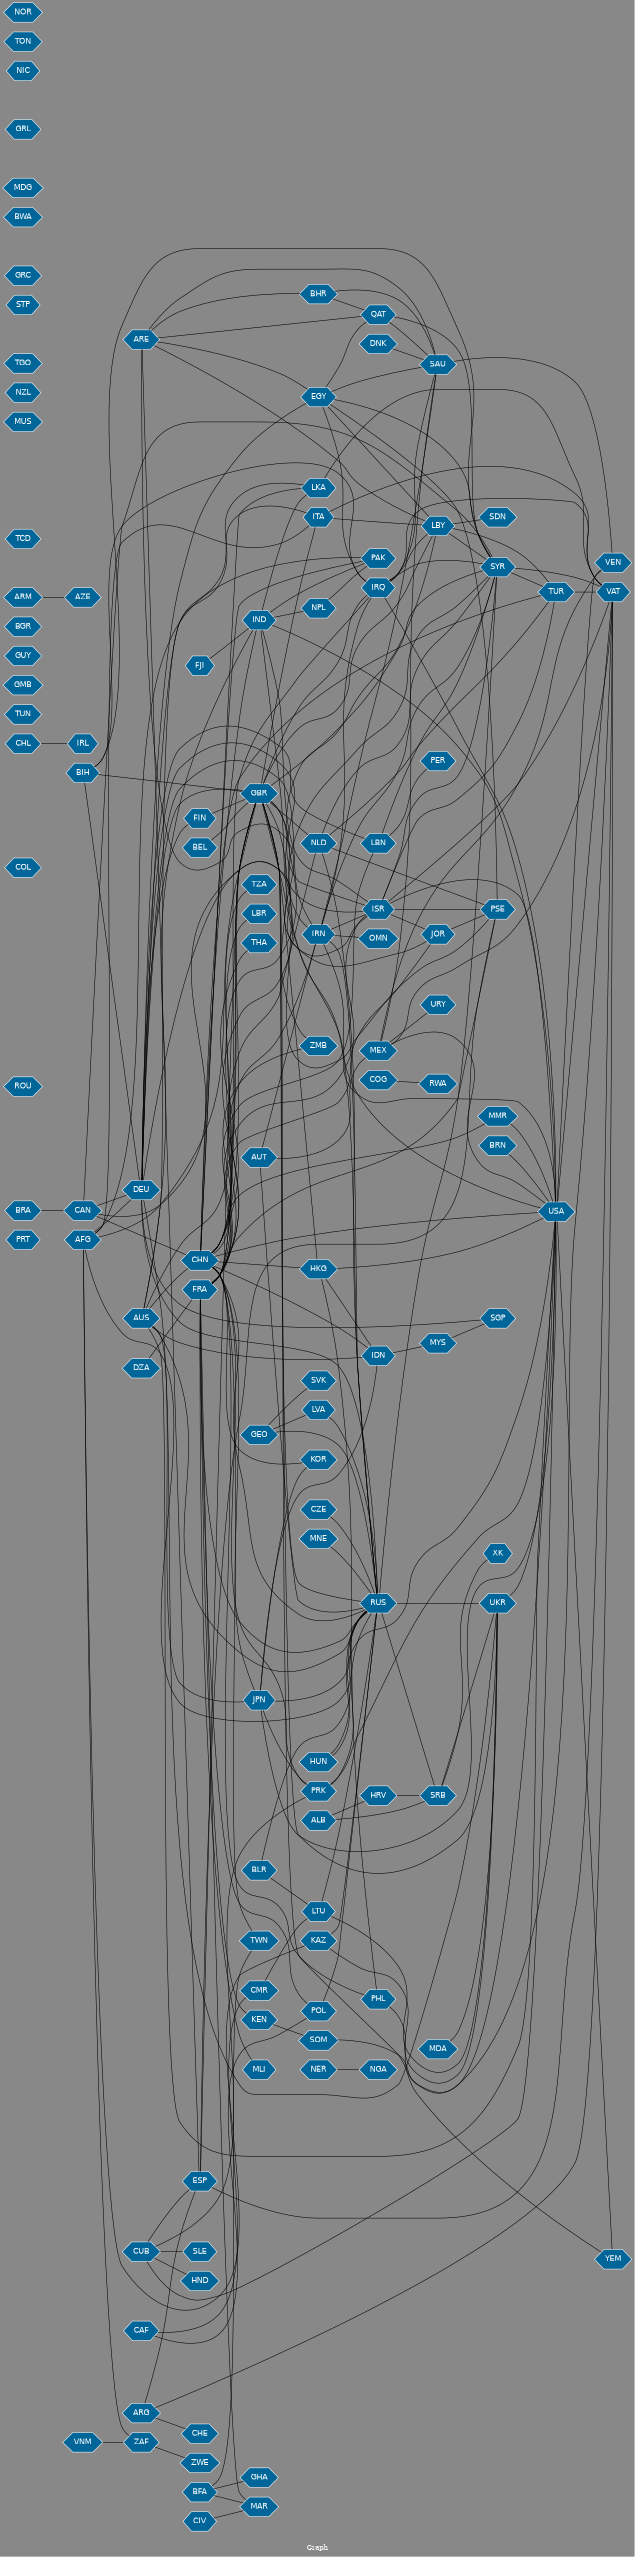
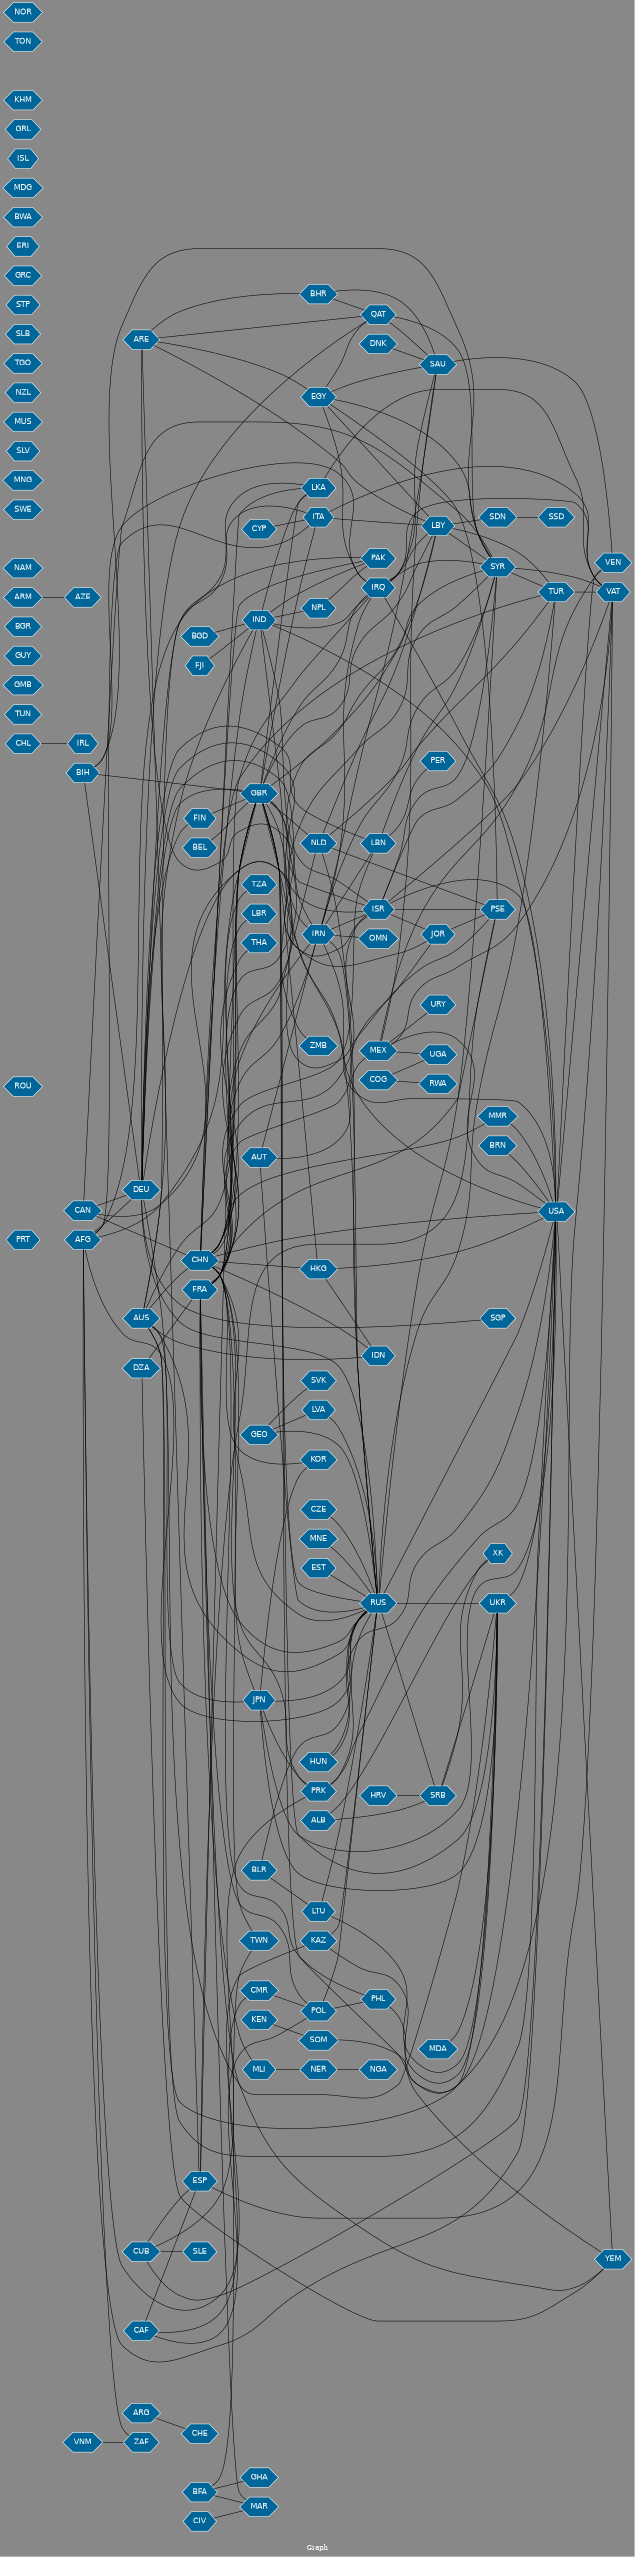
node "NIC": removed
node "KHM": added
node "ISL": added
node "ERI": added
edge "ARE" -- "SAU": removed
node "SLB": added
node "SLV": added
node "MNG": added
node "SWE": added
node "SSD": added
node "CYP": added
node "TCD": removed
node "NAM": added
edge "IRQ" -- "IND": added
node "BGD": added
edge "LKA" -- "GBR": added
edge "SYR" -- "NLD": now "LBY" -- "NLD"
edge "EGY" -- "DEU": now "QAT" -- "DEU"
node "COL": removed
edge "LBN" -- "IRN": added
node "UGA": added
edge "TUR" -- "RUS": added
edge "ZMB" -- "CHN": now "IRN" -- "CHN"
node "BRA": removed
node "MYS": removed
edge "USA" -- "RUS": added
edge "IDN" -- "JPN": now "UKR" -- "JPN"
node "EST": added
edge "HKG" -- "PHL": now "POL" -- "PHL"
edge "VAT" -- "ARG": removed
edge "FRA" -- "KEN": now "FRA" -- "YEM"
edge "HRV" -- "ALB": now "XK" -- "ALB"
edge "LTU" -- "CMR": now "POL" -- "CMR"
edge "DZA" -- "YEM": added
edge "MLI" -- "NER": added
edge "AUS" -- "UKR": added
node "HND": removed
edge "ESP" -- "ARG": now "ESP" -- "CAF"
edge "USA" -- "AFG": added
node "ZWE": removed
